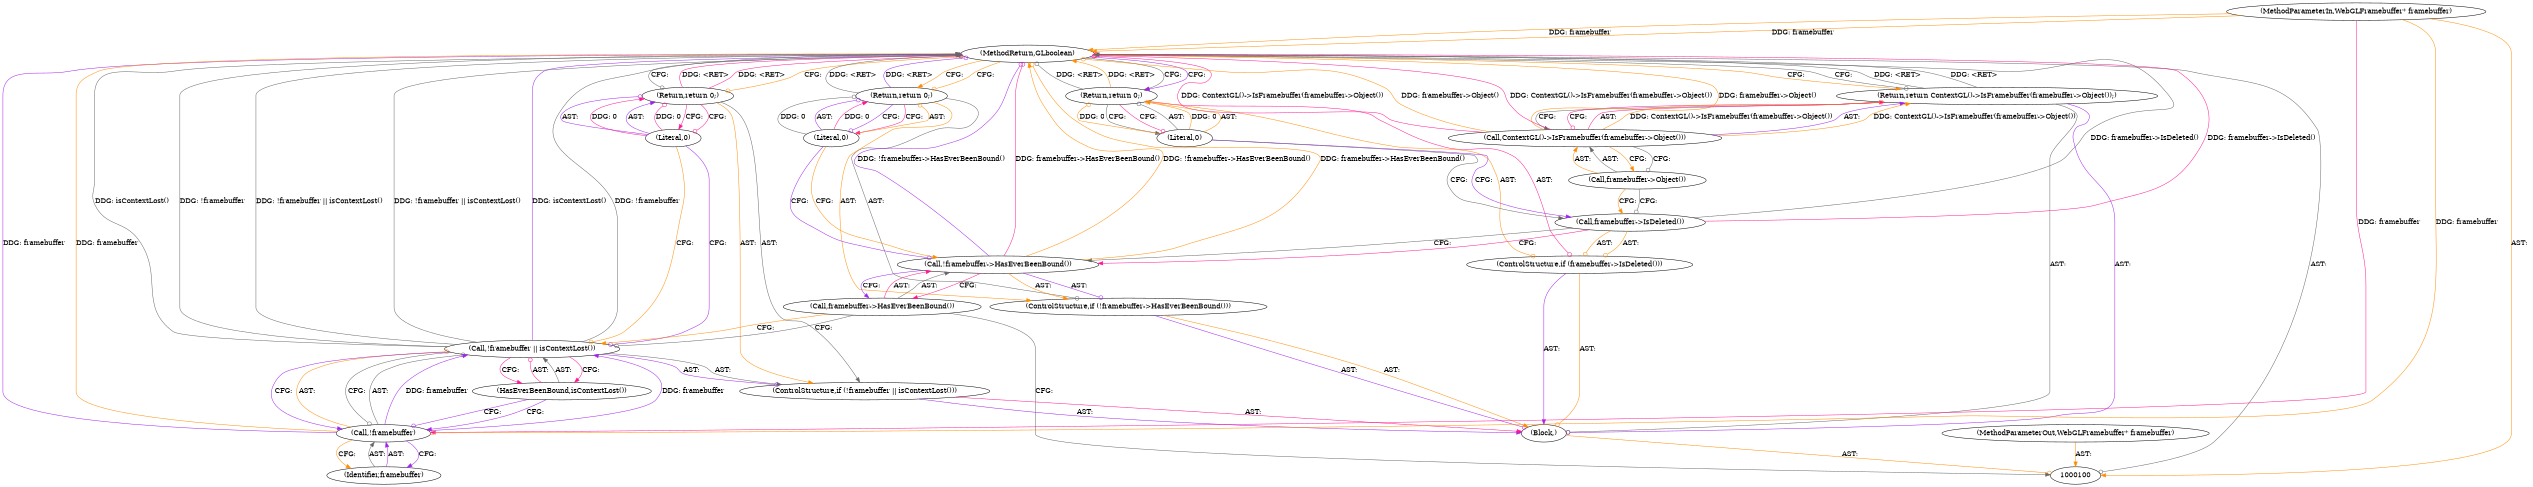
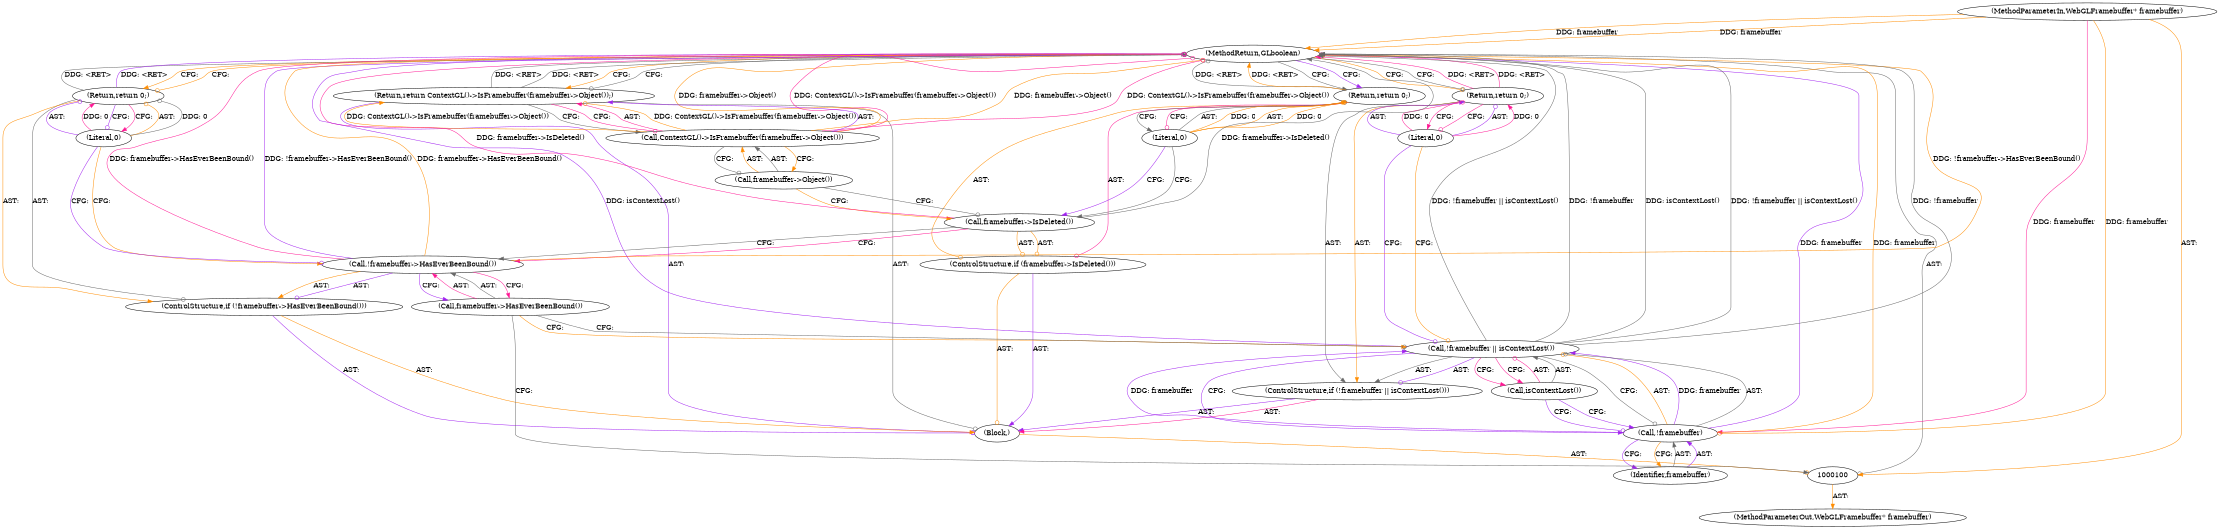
node "(HasEverBeenBound,isContextLost())": label "(HasEverBeenBound,isContextLost())" -> "(Call,isContextLost())"
edge "(MethodParameterOut,WebGLFramebuffer* framebuffer)" -> "1000100": reversed
